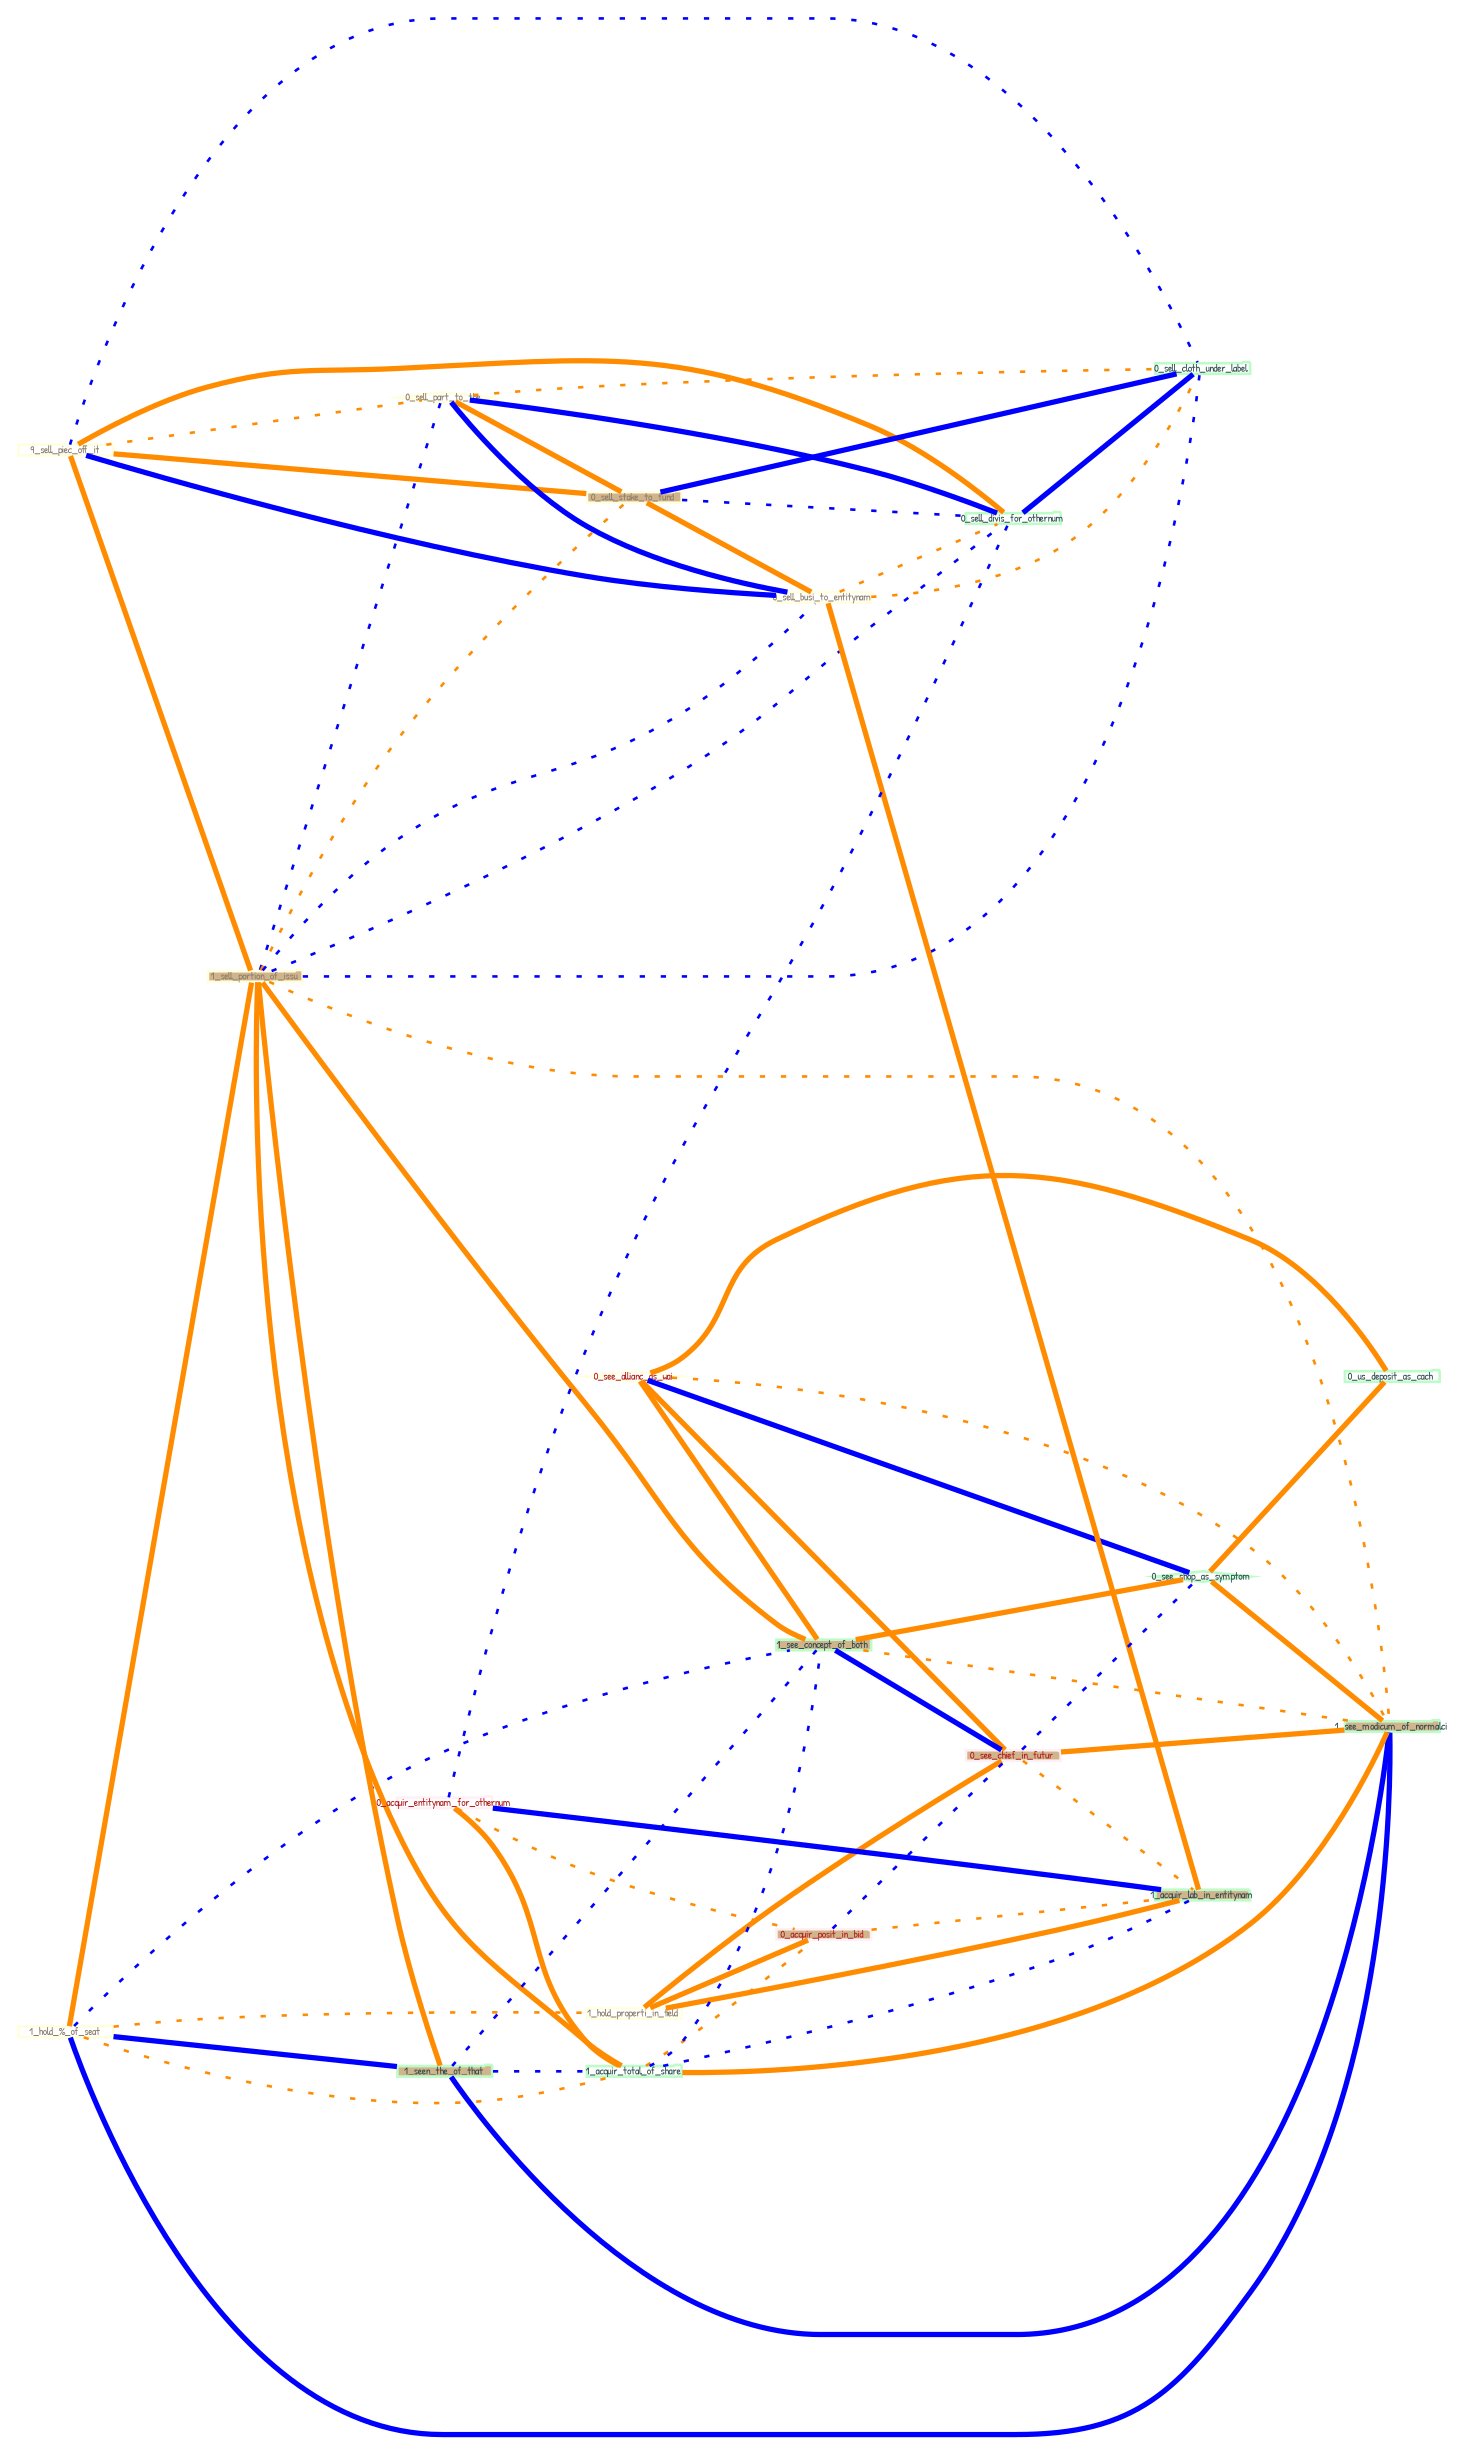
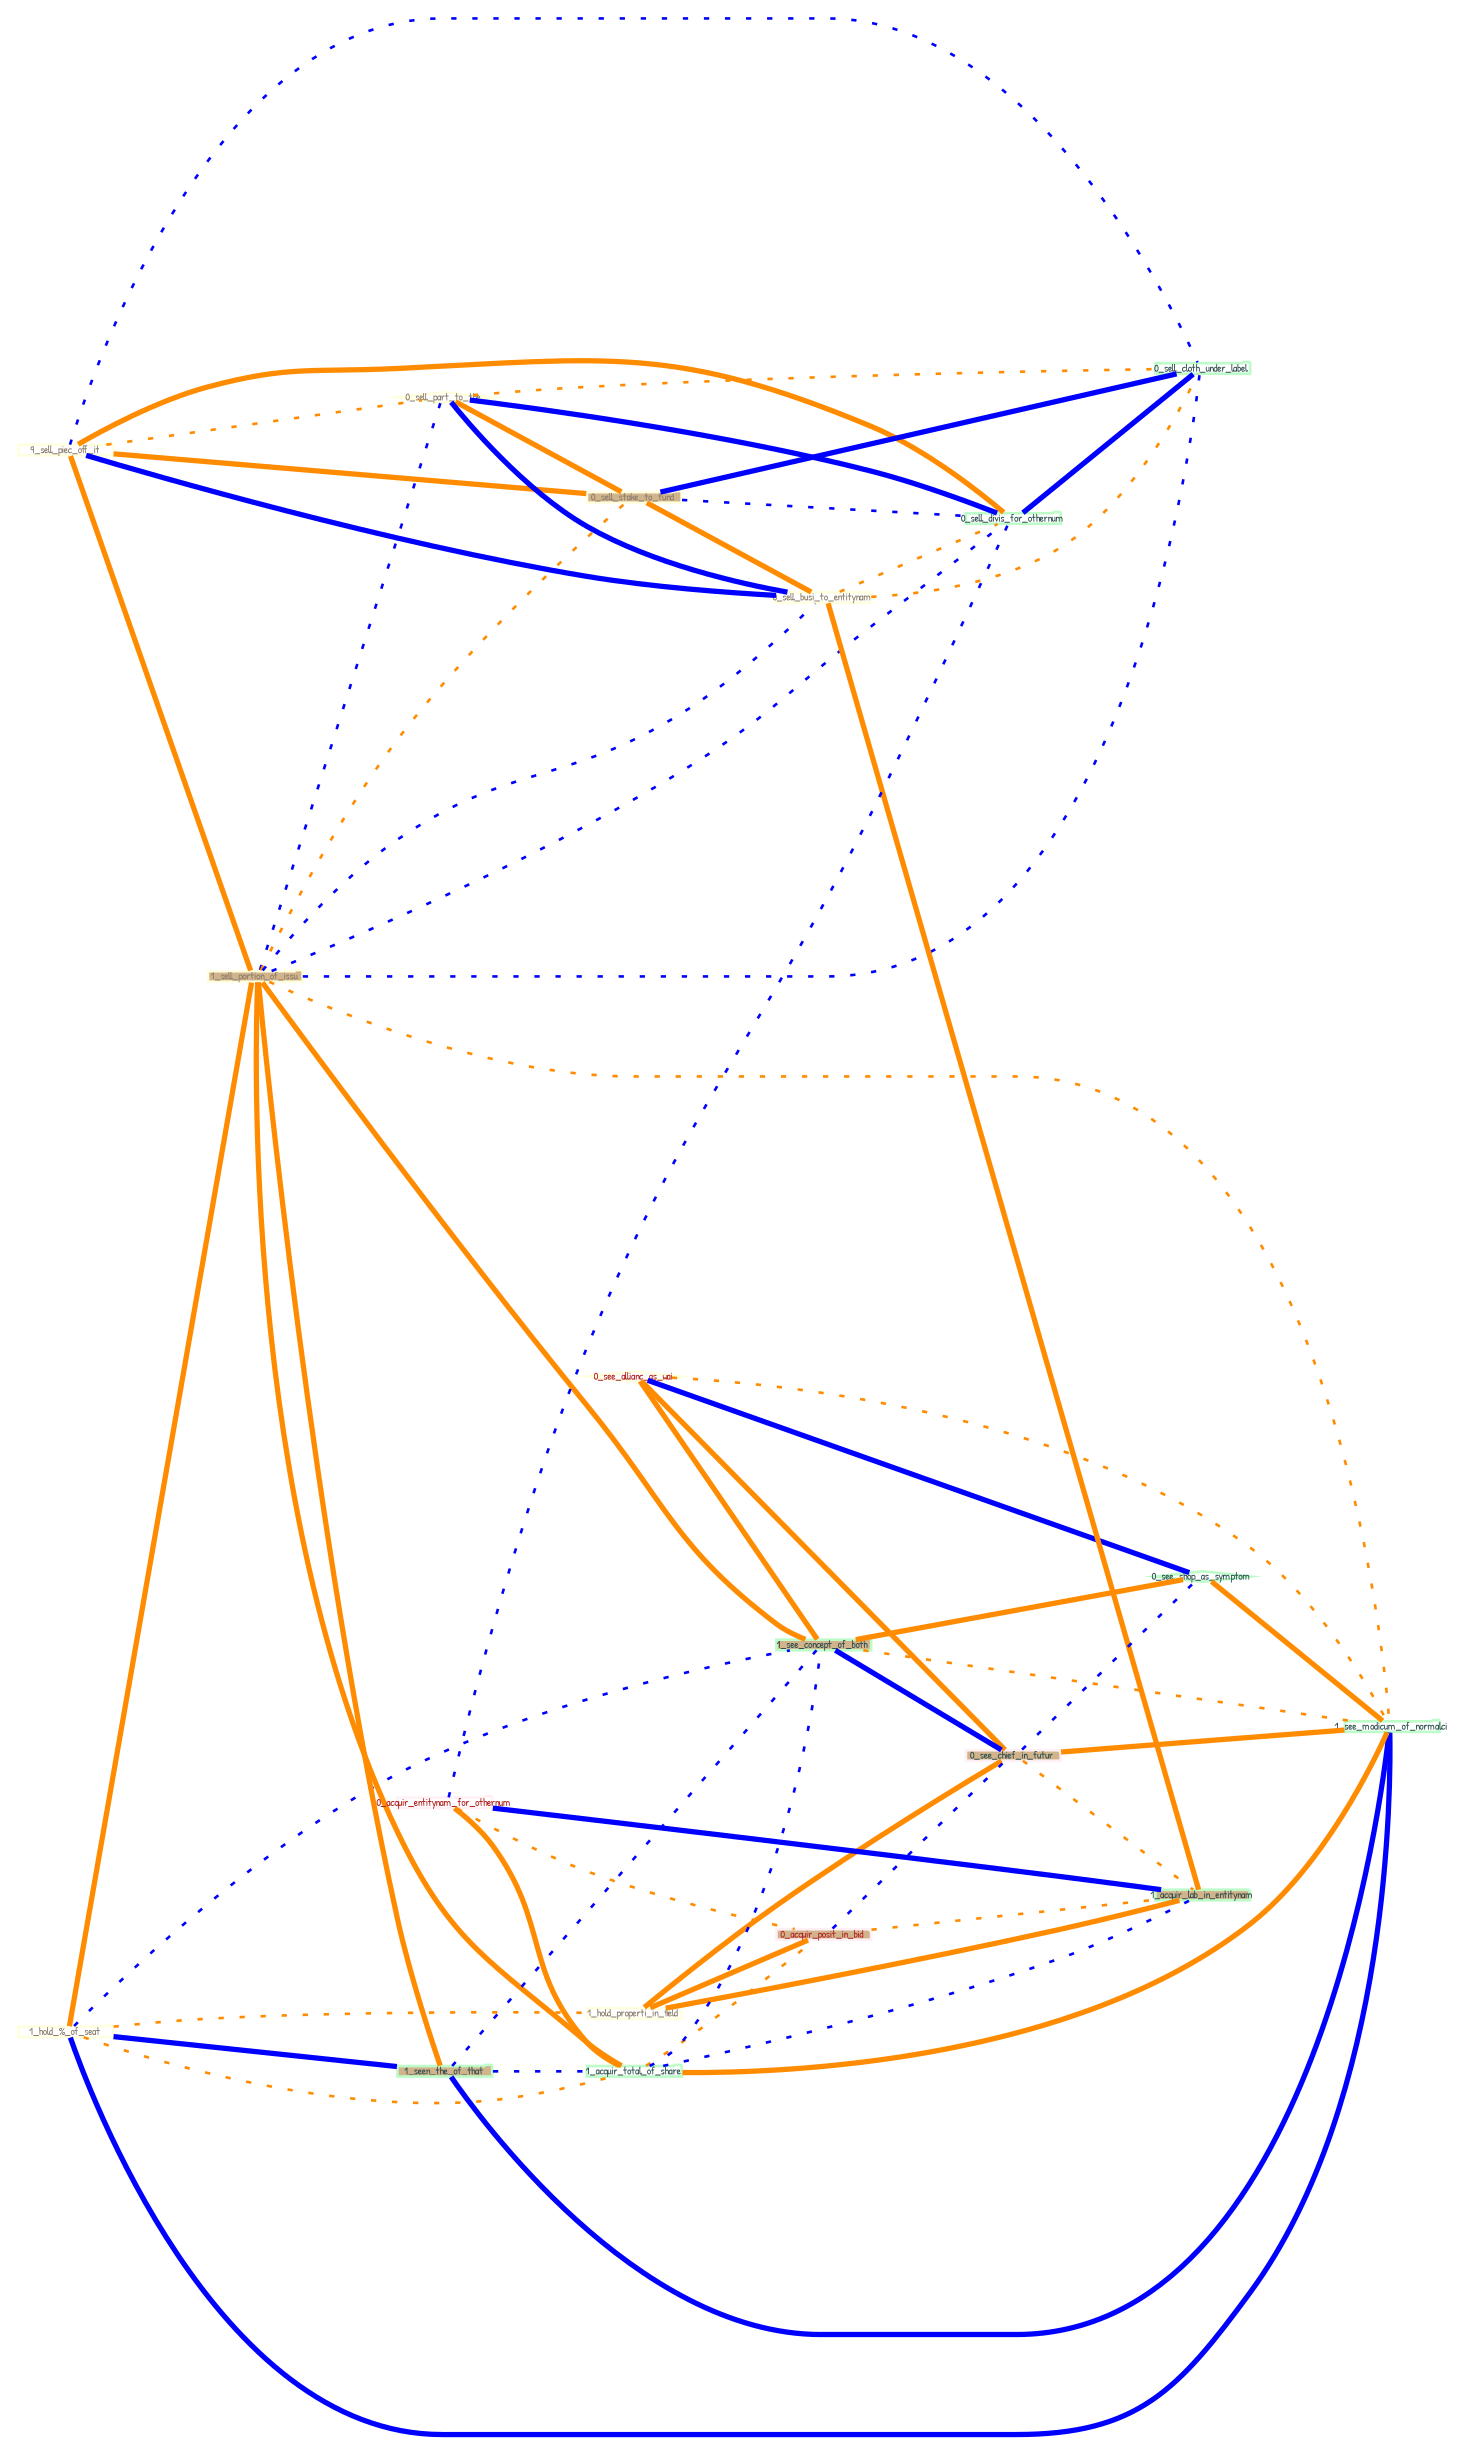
node "0_us_deposit_as_cach": removed
node "1_see_modicum_of_normalci": fillcolor tan -> white
node "0_see_chief_in_futur": fontcolor #b22222 -> #2f4f4f
